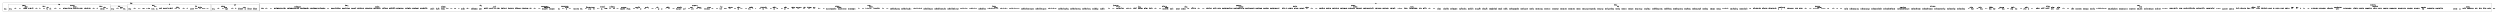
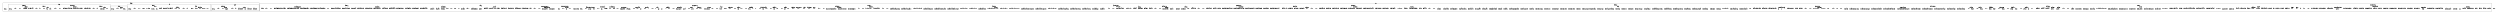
node "context_diff": label "context_diff" -> "ndiff_diff"
node "_FormatForCommand": added
